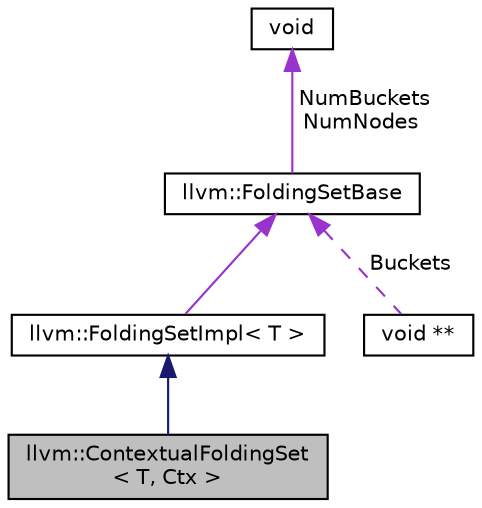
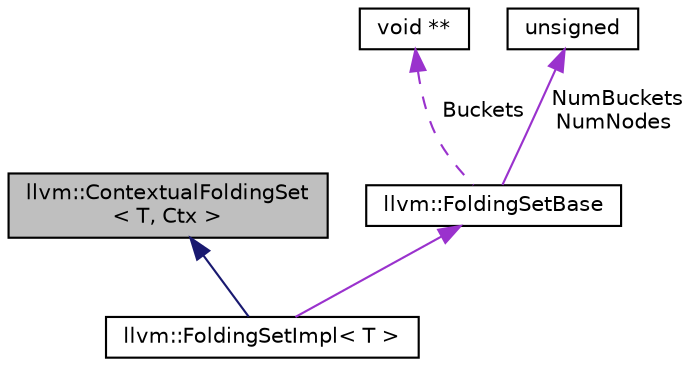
node "void": label "void" -> "unsigned"
edge "void **" -> "llvm::FoldingSetBase": reversed
edge "llvm::ContextualFoldingSet < T, Ctx >" -> "llvm::FoldingSetImpl< T >": reversed
